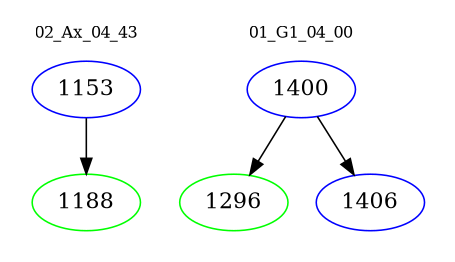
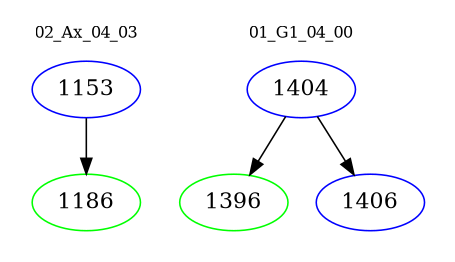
cluster "02_Ax_04_43": label "02_Ax_04_43" -> "02_Ax_04_03"
node "1400": label "1400" -> "1404"
node "1188": label "1188" -> "1186"
node "1296": label "1296" -> "1396"
